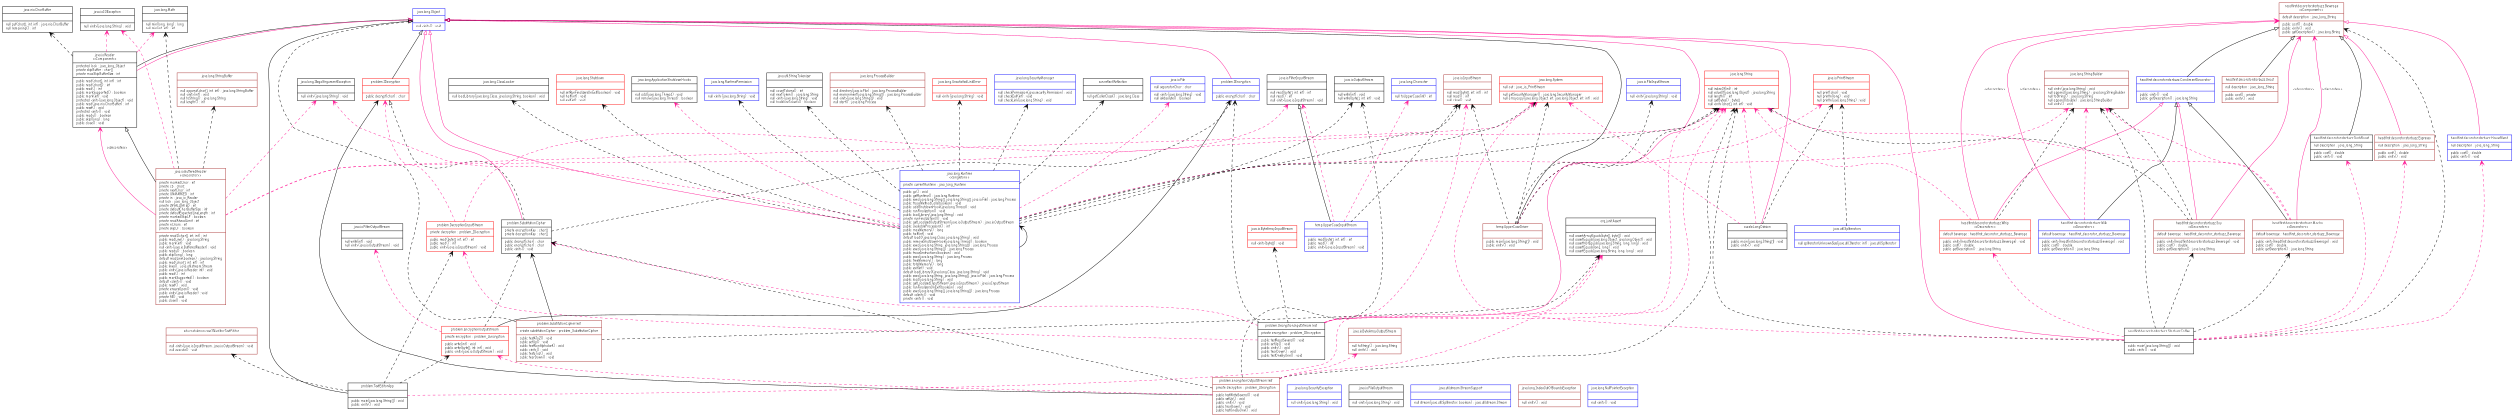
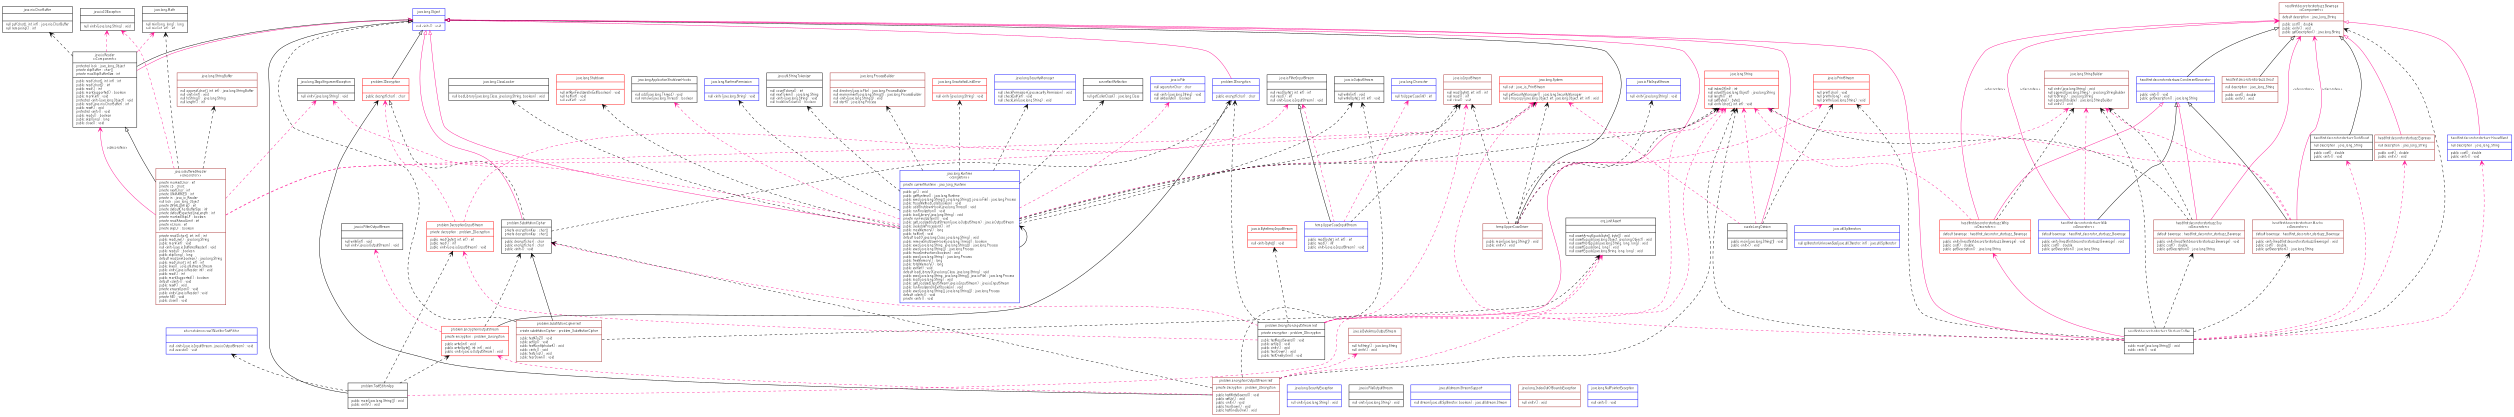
node "headfirst.decorator.starbuzz.Decaf": text "public cost() : private" -> "public cost() : double"
edge "java.util.Spliterators" -> "java.io.PrintStream": now "headfirst.decorator.starbuzz.StarbuzzCoffee" -> "java.io.PrintStream"
edge "headfirst.decorator.starbuzz.StarbuzzCoffee" -> "headfirst.decorator.starbuzz.Whip": style dashed -> solid
node "edu.roshulman.csse374.editor.TextEditor": color brown -> blue
